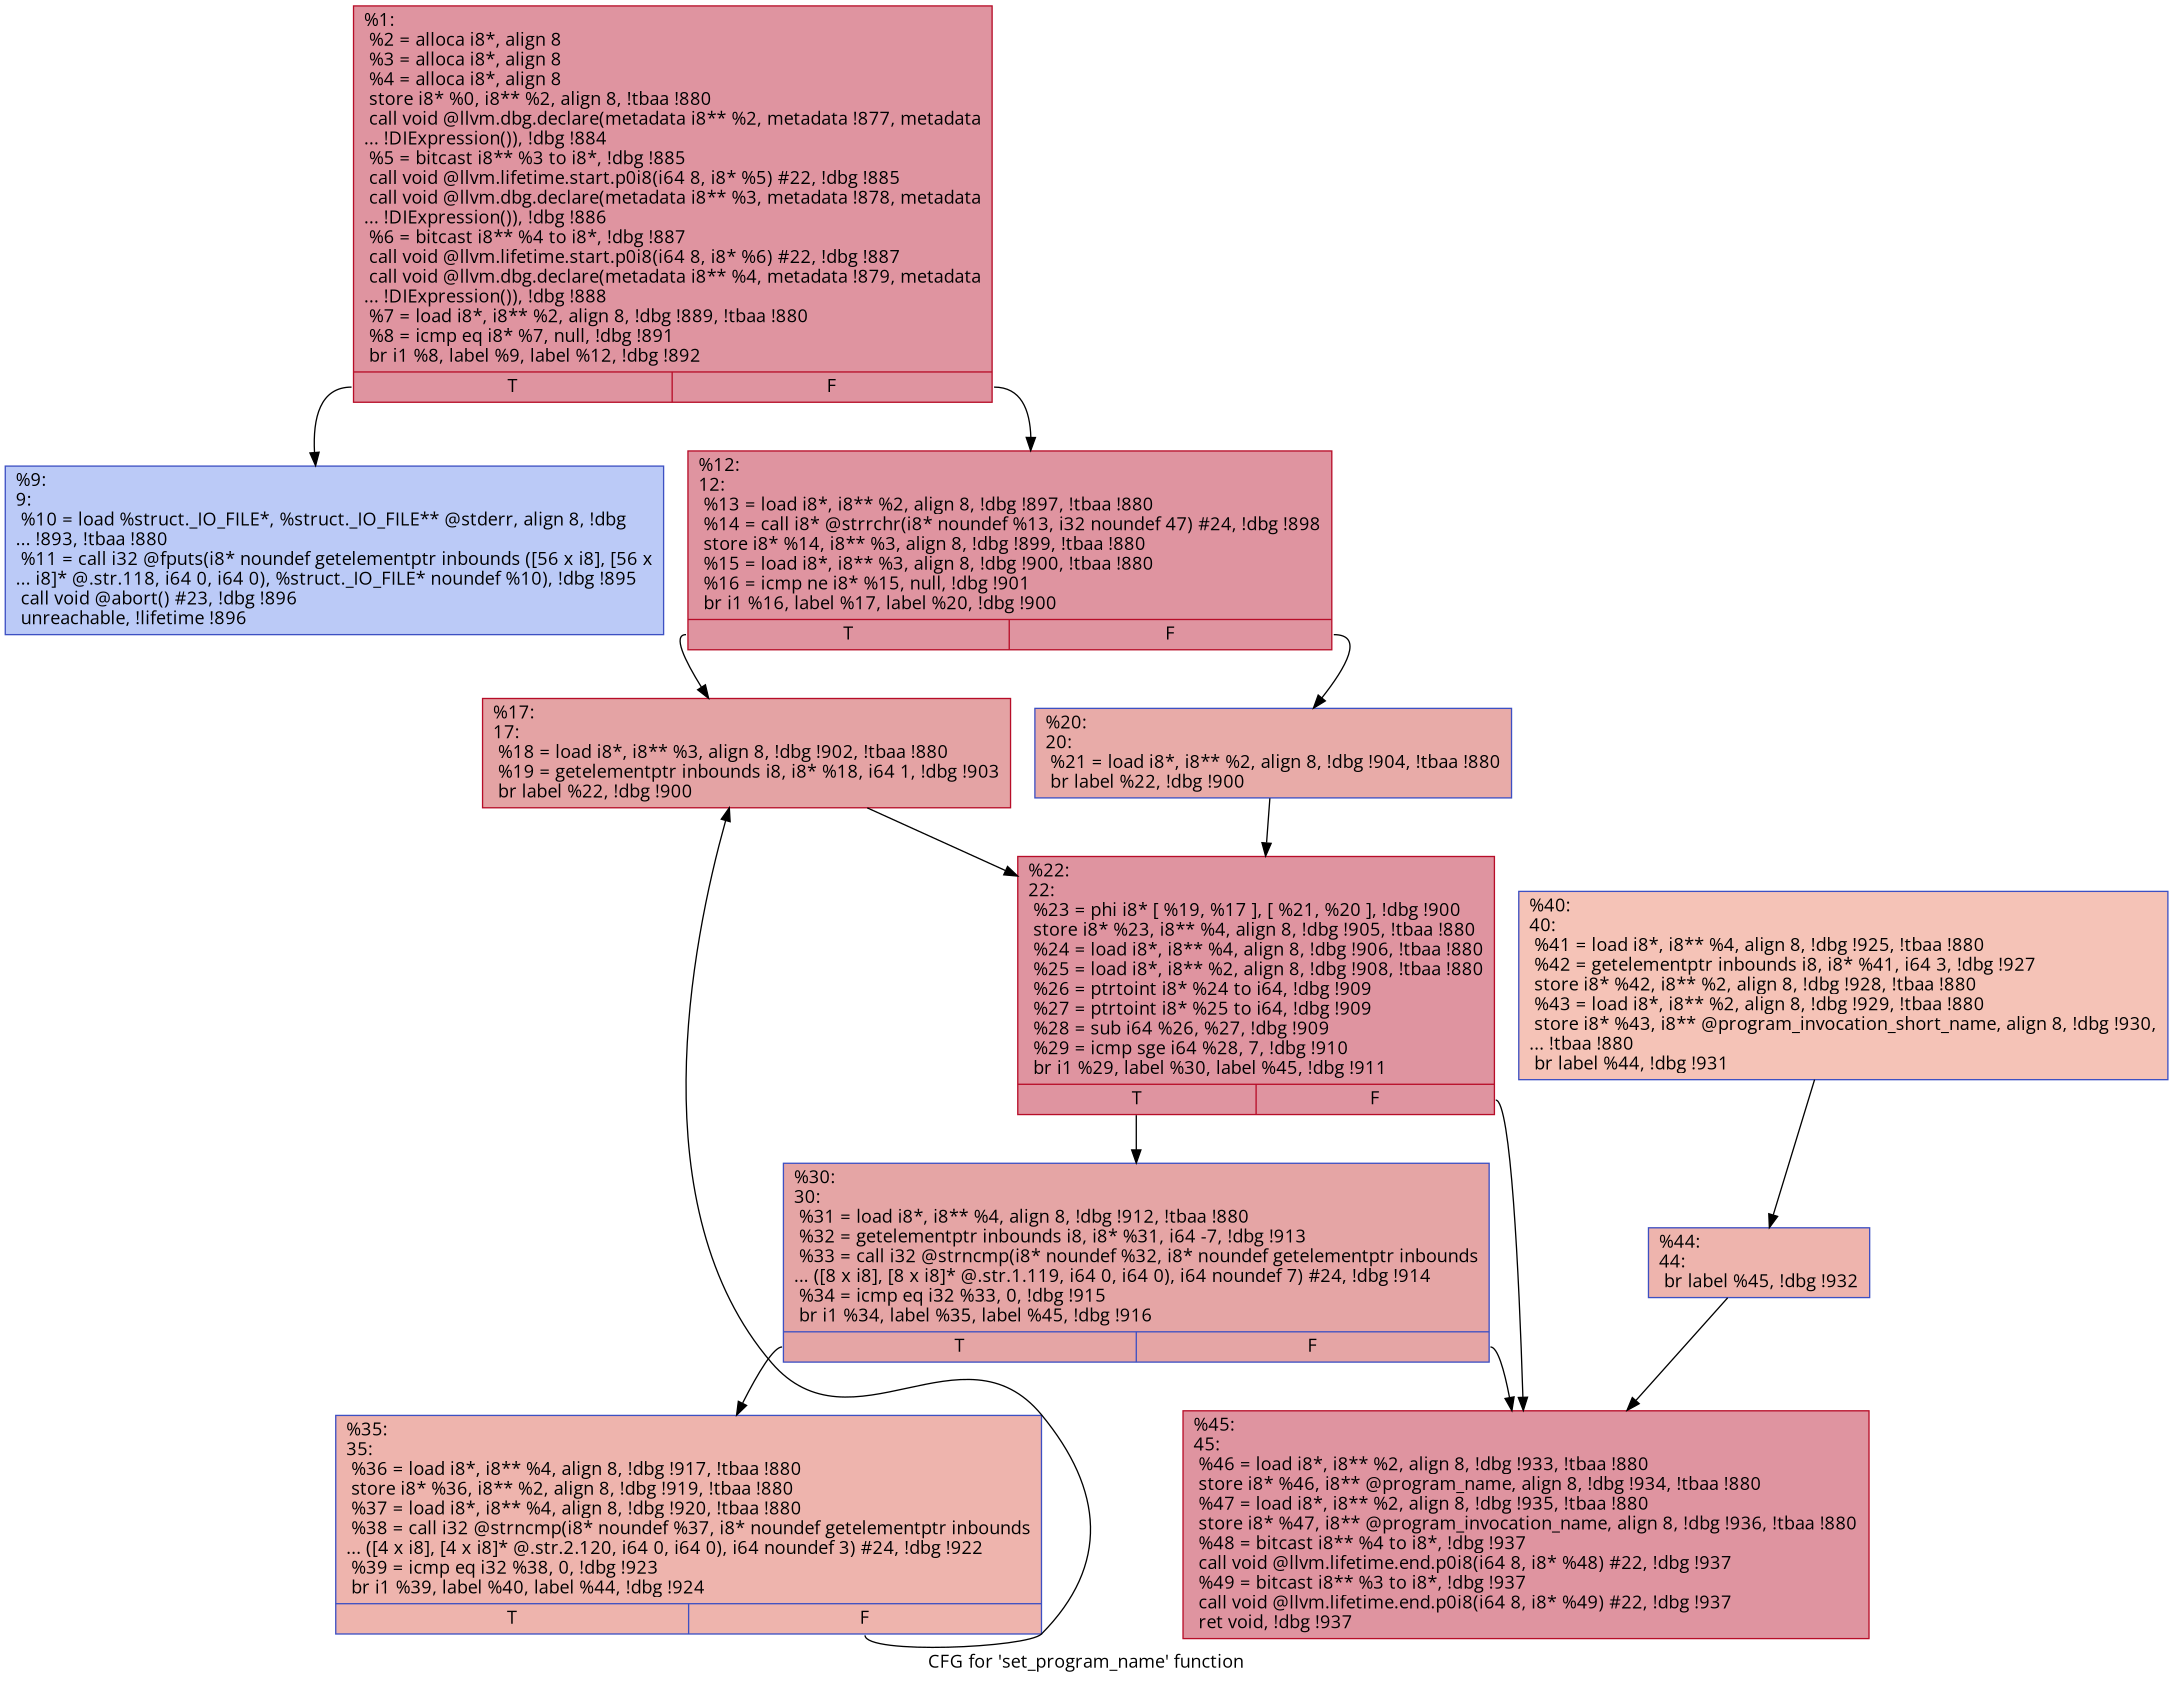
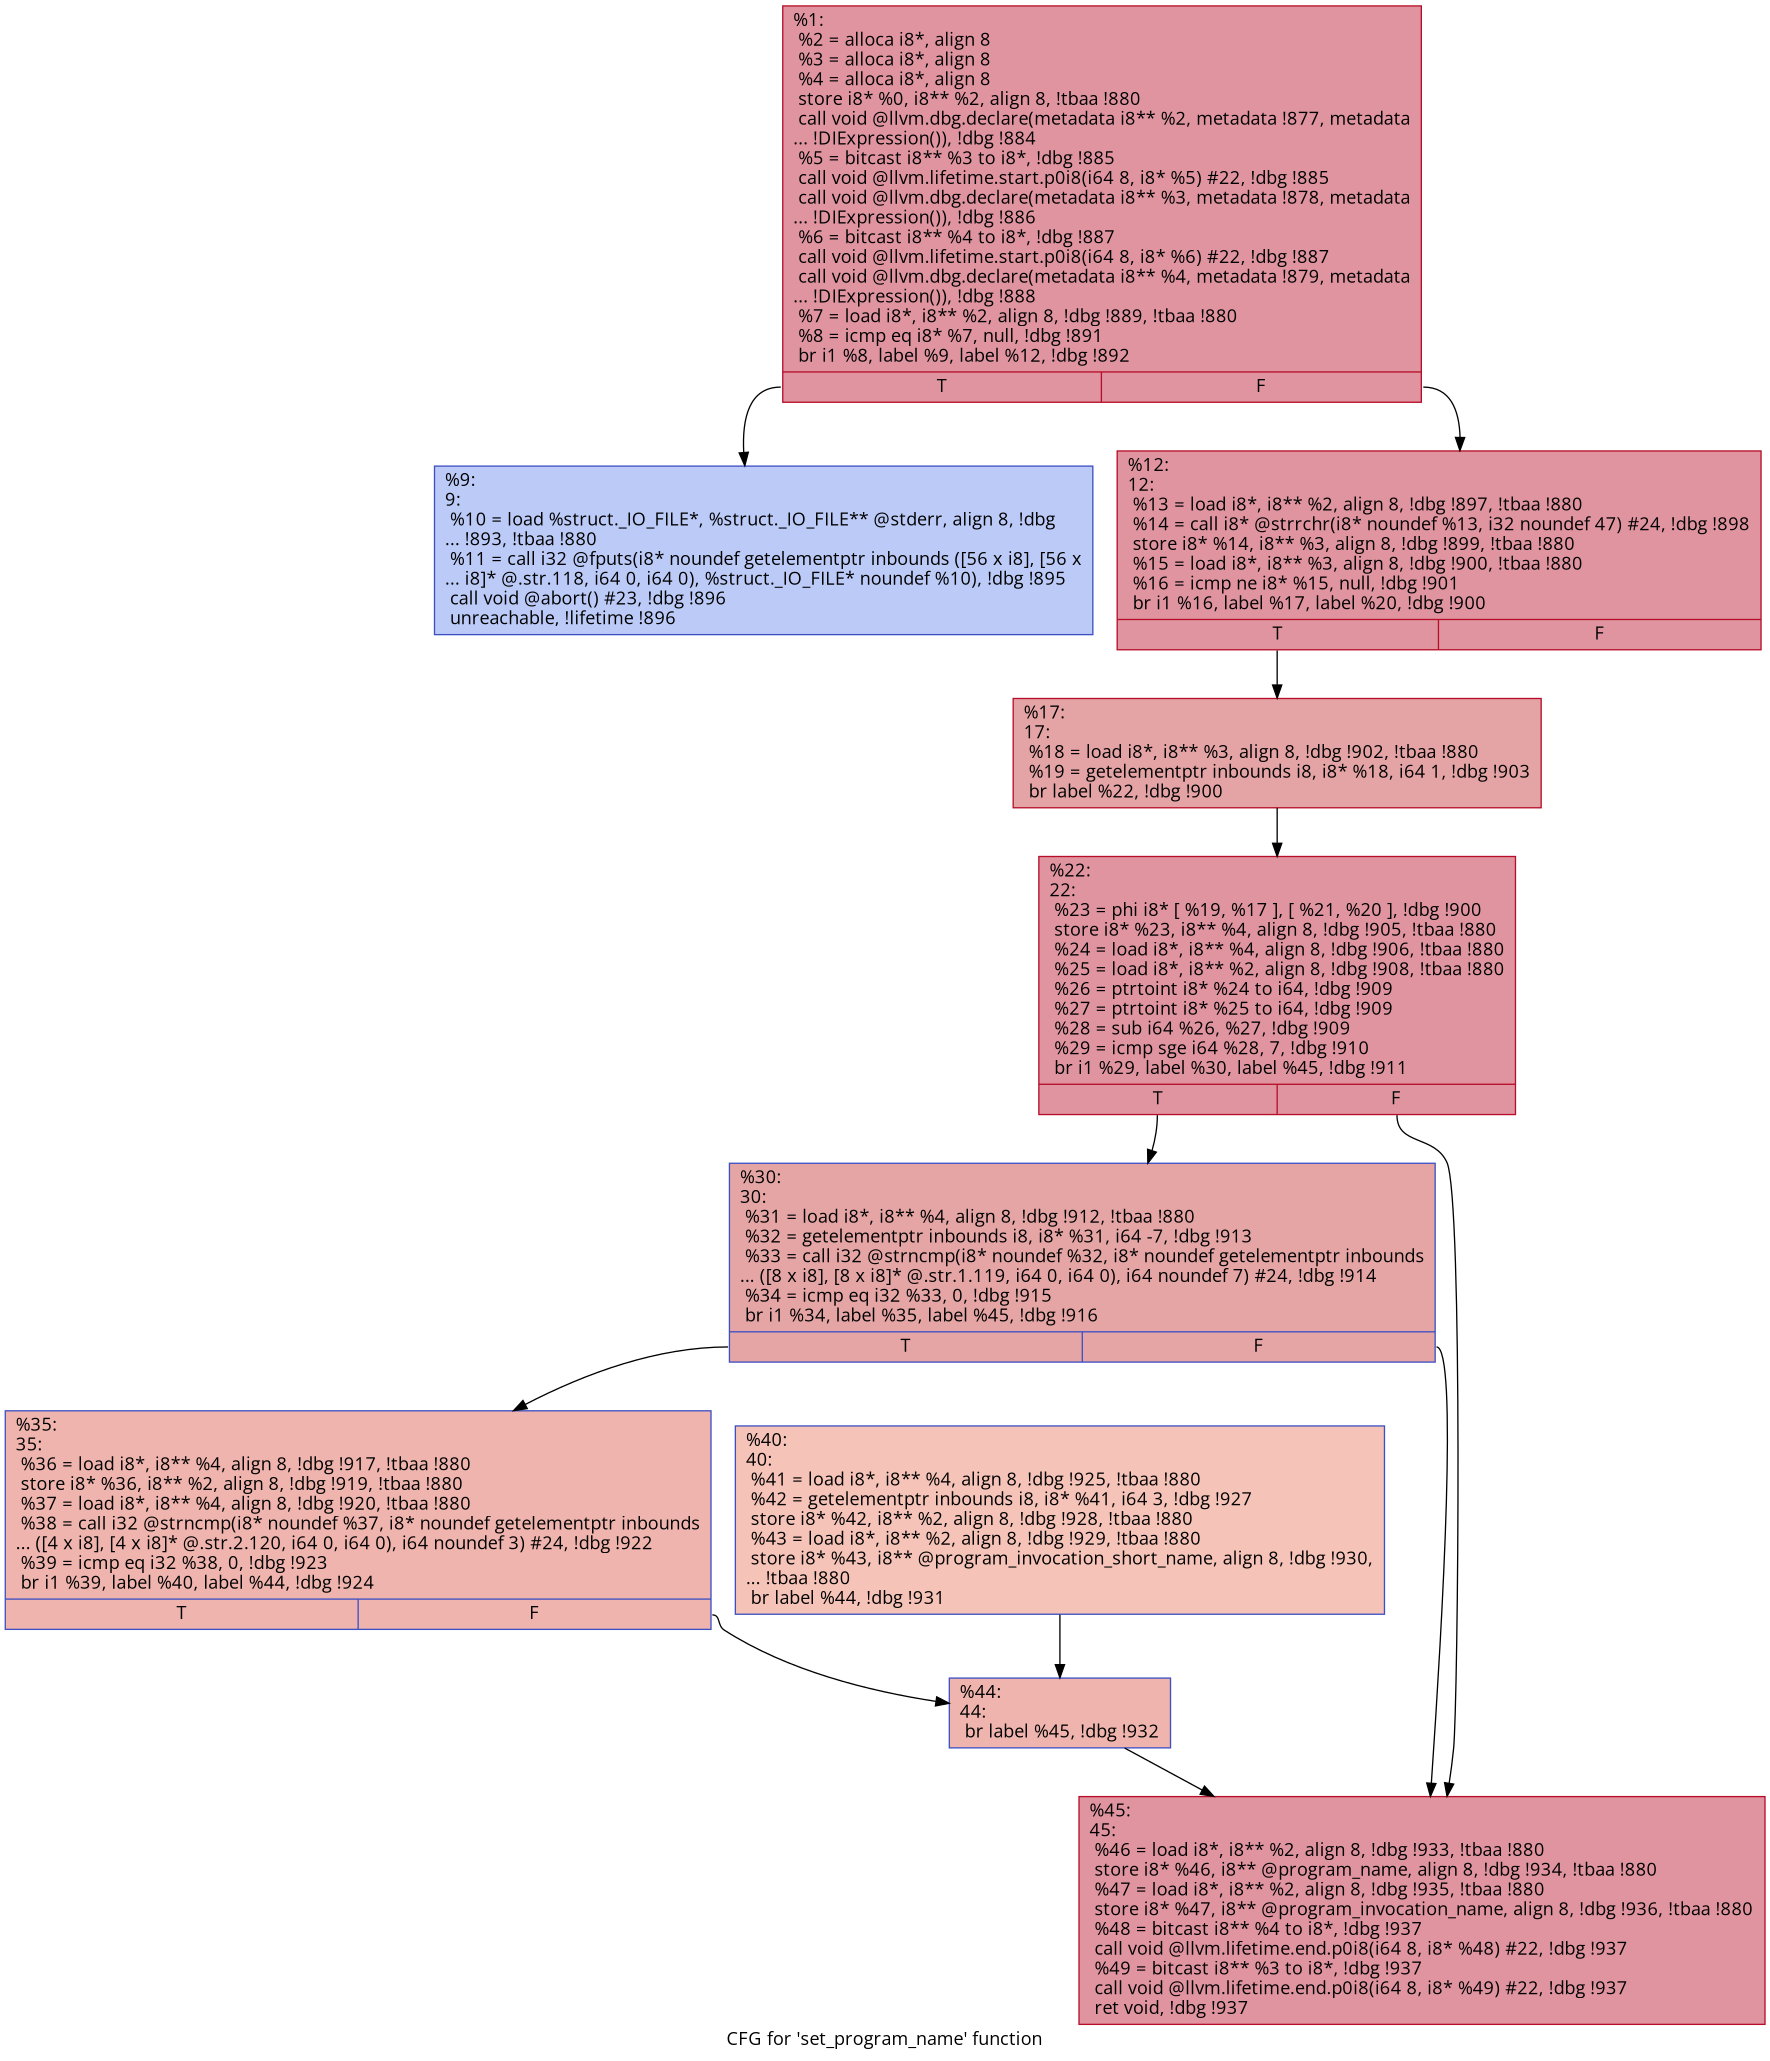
node "%20:": removed
edge "%35:" -> "%17:": now "%35:" -> "%44:"
